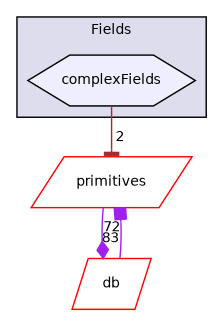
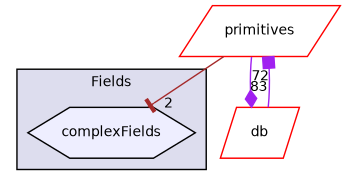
edge "complexFields" -> "primitives": reversed
